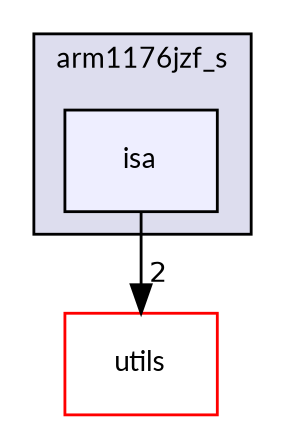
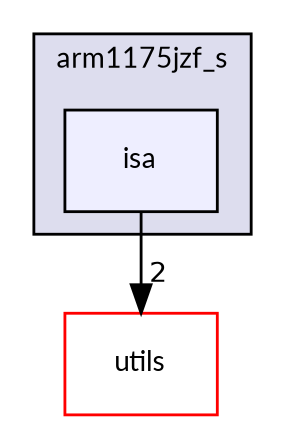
cluster "arm1176jzf_s": label "arm1176jzf_s" -> "arm1175jzf_s"
